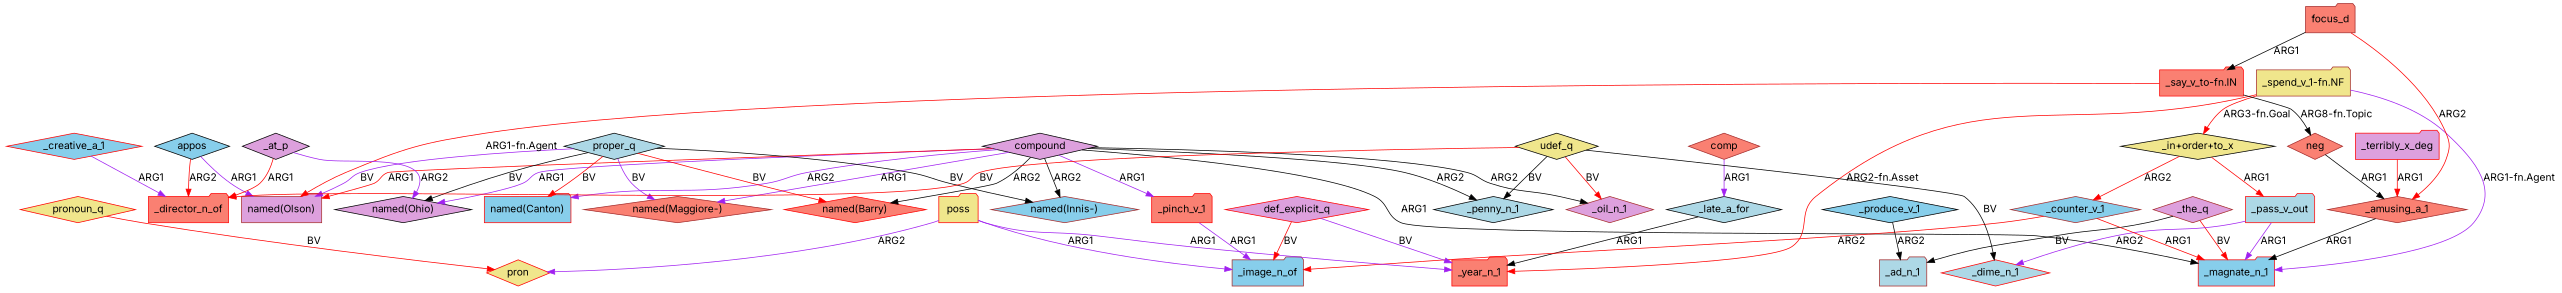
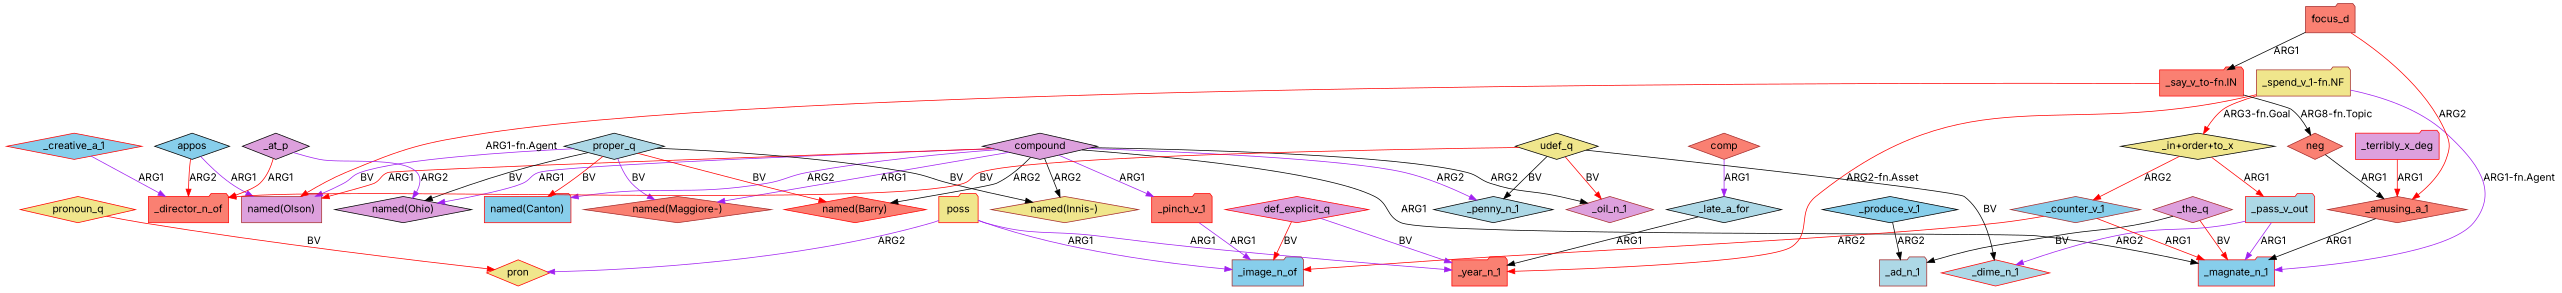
edge "compound" -> "_penny_n_1": color black -> purple
node "named(Innis-)": fillcolor skyblue -> khaki
